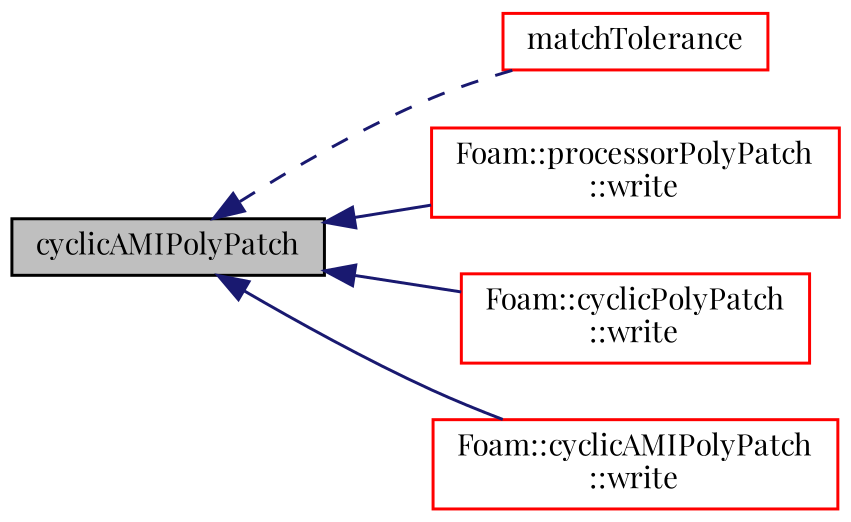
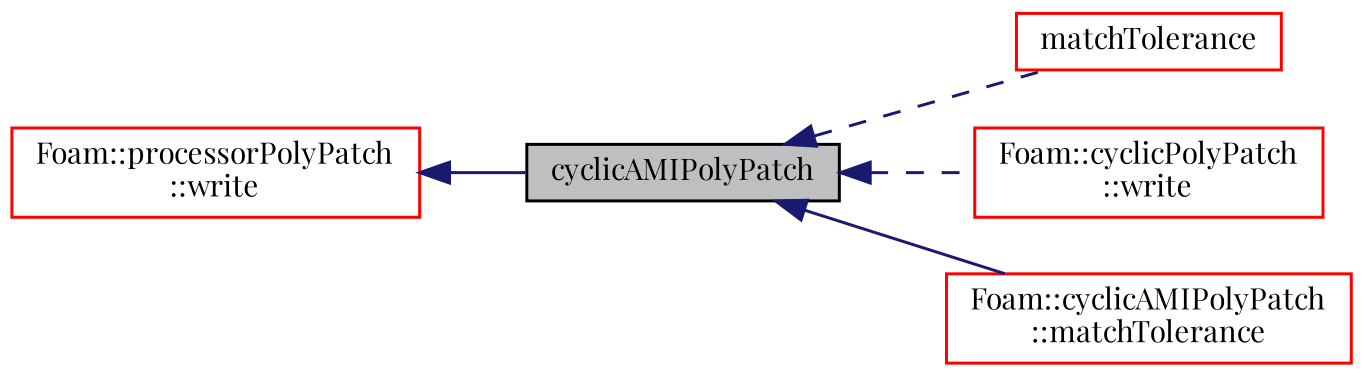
edge "Foam::processorPolyPatch ::write" -> "cyclicAMIPolyPatch": reversed
edge "Foam::cyclicPolyPatch ::write" -> "cyclicAMIPolyPatch": style solid -> dashed
node "Foam::cyclicAMIPolyPatch ::write": label "Foam::cyclicAMIPolyPatch ::write" -> "Foam::cyclicAMIPolyPatch ::matchTolerance"
